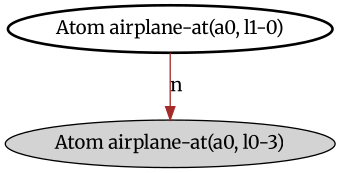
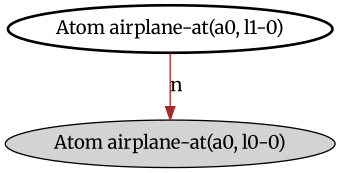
node "Atom airplane-at(a0, l0-3)": label "Atom airplane-at(a0, l0-3)" -> "Atom airplane-at(a0, l0-0)"
